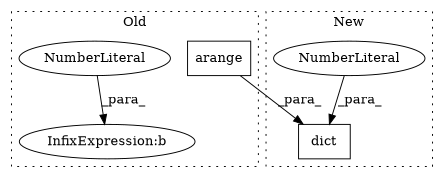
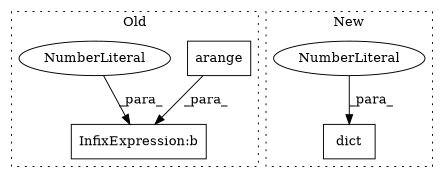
edge "arange" -> "dict": now "arange" -> "InfixExpression:b"
node "InfixExpression:b": shape ellipse -> box
